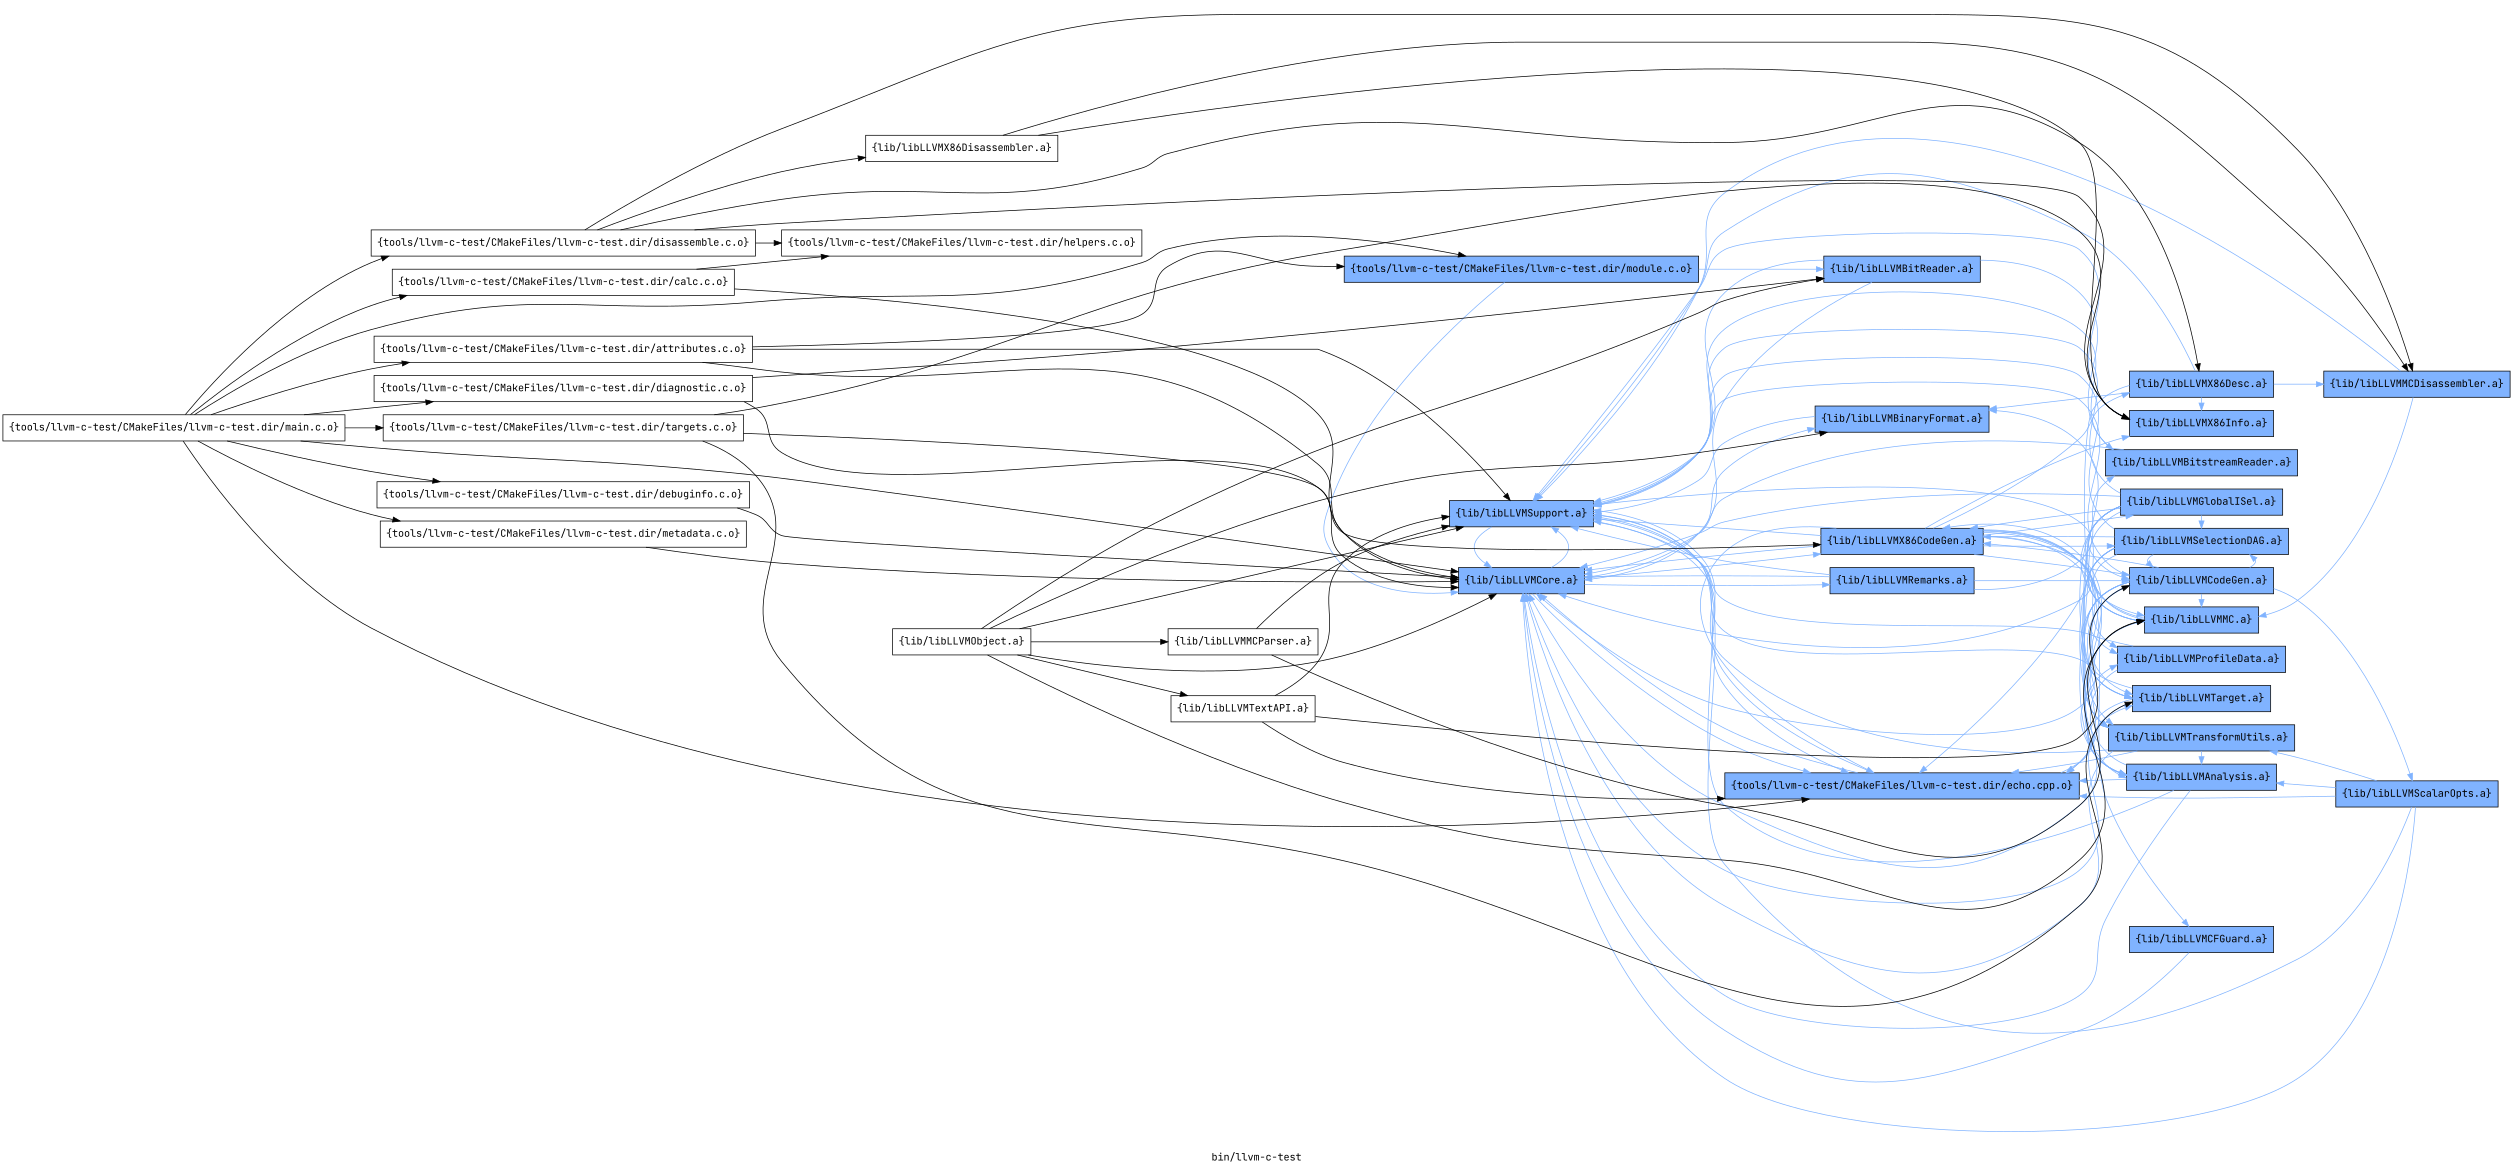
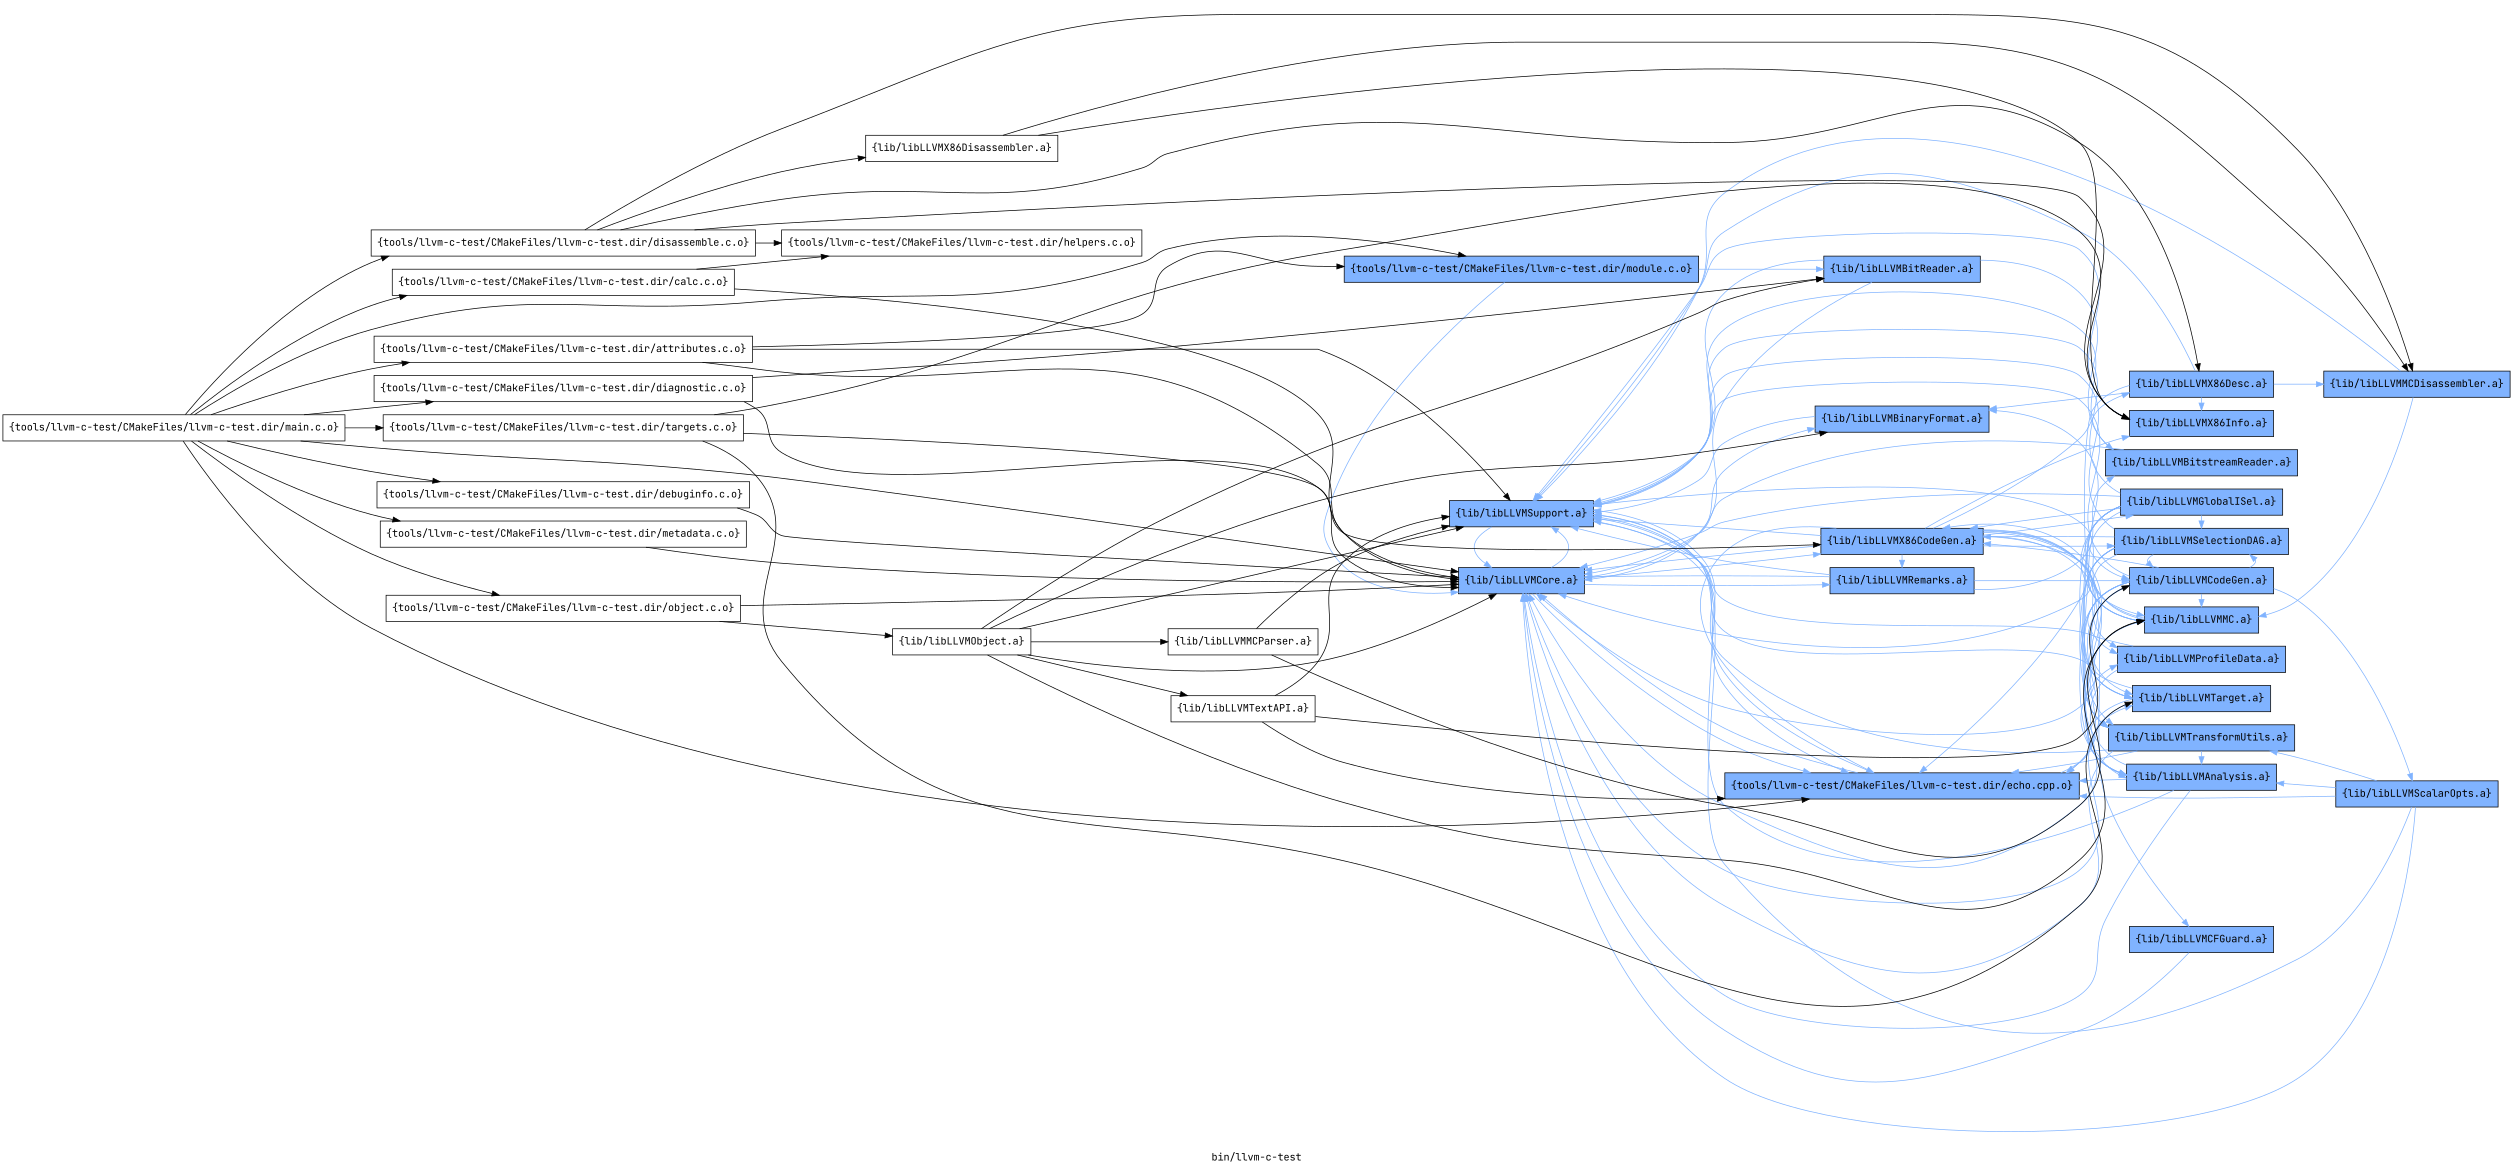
edge "{lib/libLLVMX86CodeGen.a}" -> "{lib/libLLVMCodeGen.a}": now "{lib/libLLVMX86CodeGen.a}" -> "{lib/libLLVMRemarks.a}"
node "{tools/llvm-c-test/CMakeFiles/llvm-c-test.dir/object.c.o}": added
